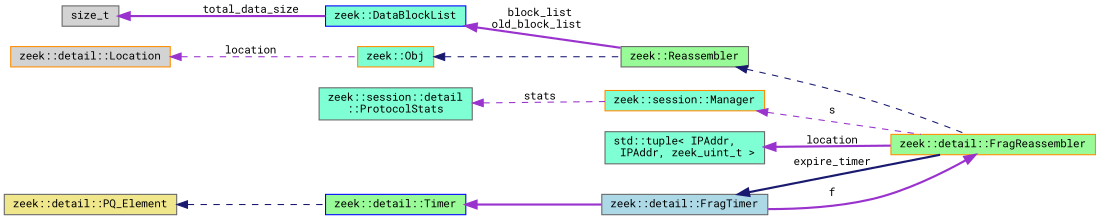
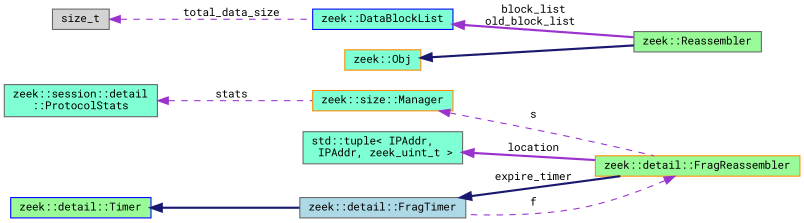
edge "zeek::DataBlockList" -> "size_t": style bold -> dashed
node "zeek::detail::Location": removed
edge "zeek::Reassembler" -> "zeek::Obj": style dashed -> bold
edge "zeek::detail::FragReassembler" -> "zeek::Reassembler": removed
node "zeek::session::Manager": label "zeek::session::Manager" -> "zeek::size::Manager"
edge "zeek::detail::FragTimer" -> "zeek::detail::FragReassembler": style bold -> dashed
node "zeek::detail::PQ_Element": removed
edge "zeek::detail::FragTimer" -> "zeek::detail::Timer": color darkorchid3 -> midnightblue
